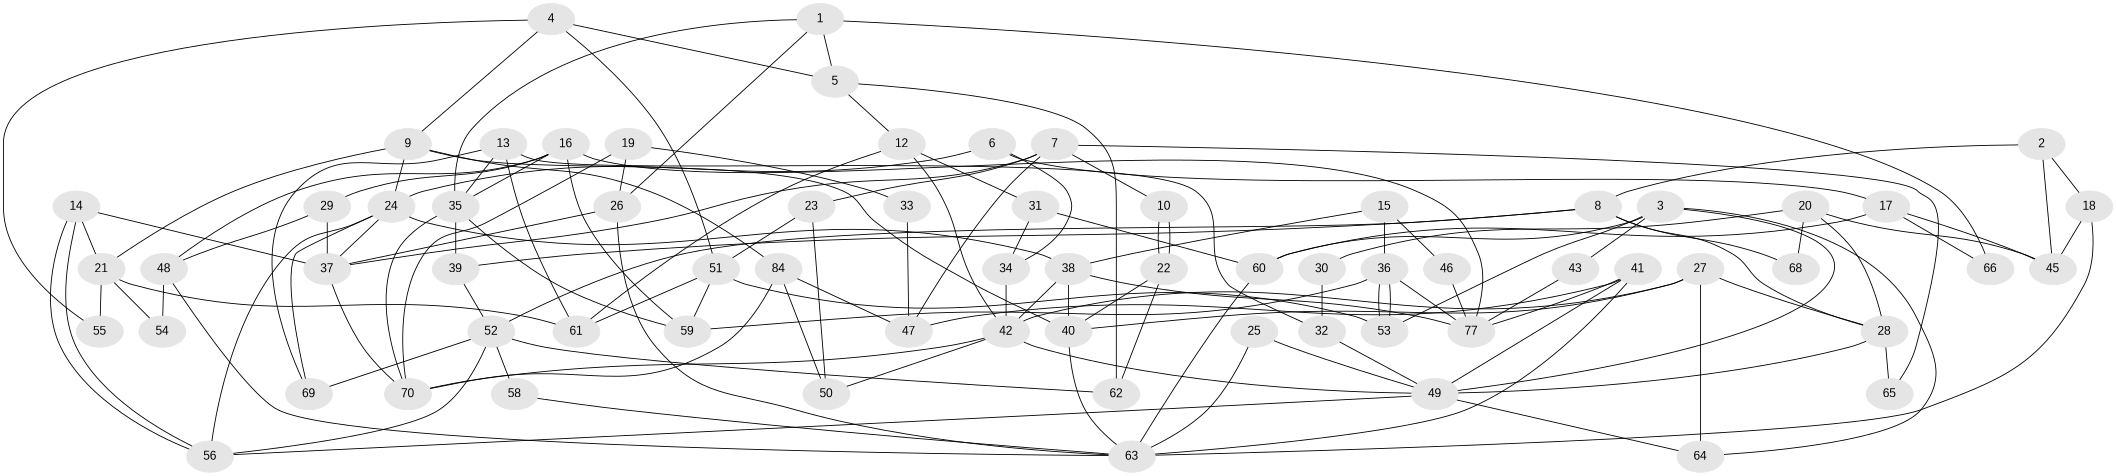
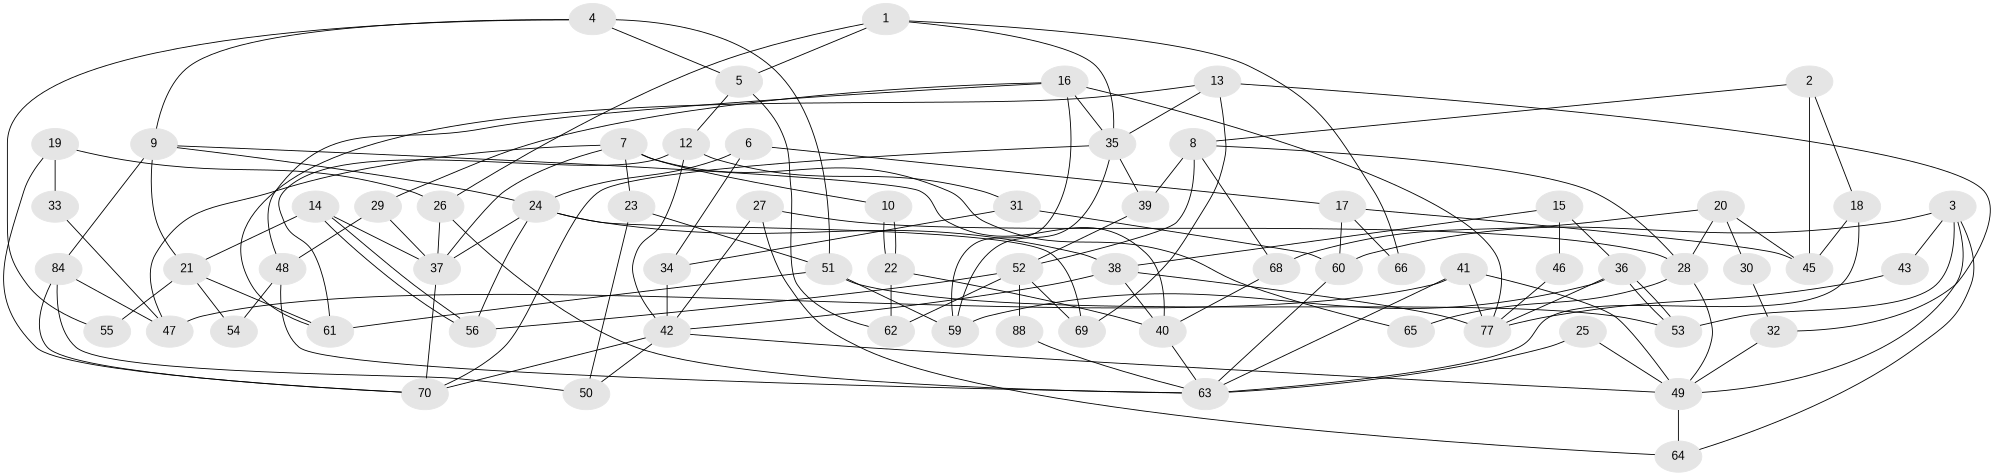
edge "27" -- "40": now "68" -- "40"
node "58": label "58" -> "88"
edge "49" -- "56": removed
